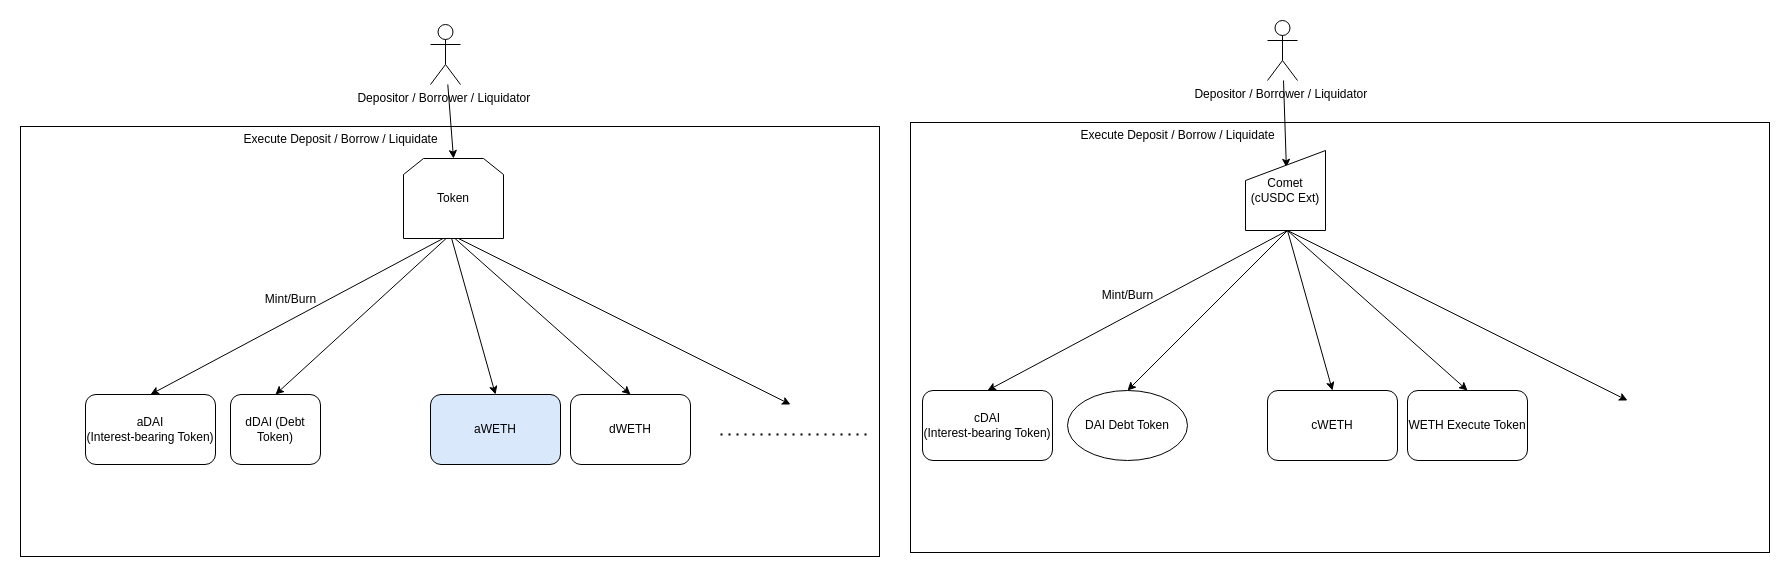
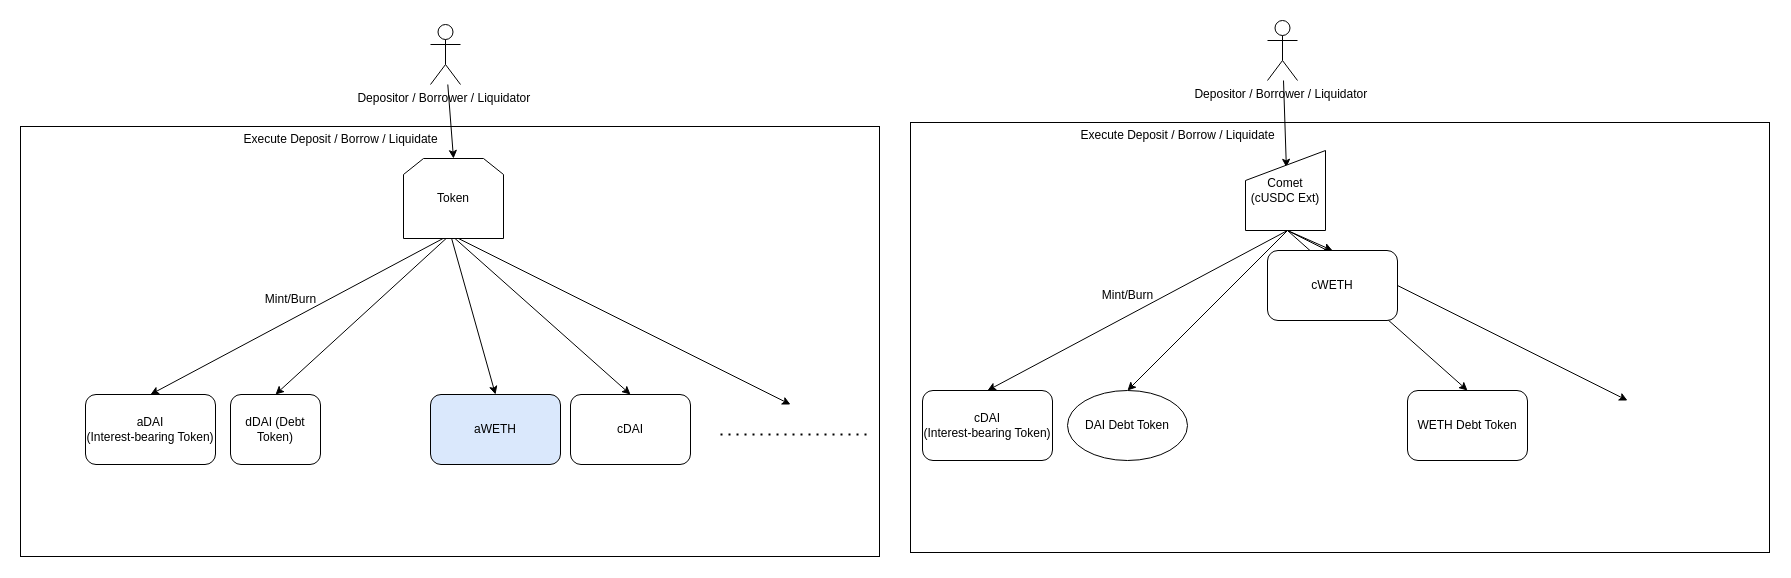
node "cWETH": moved (1333, 426) -> (1333, 286)
node "WETH Execute Token": label "WETH Execute Token" -> "WETH Debt Token"
node "dWETH": label "dWETH" -> "cDAI"
